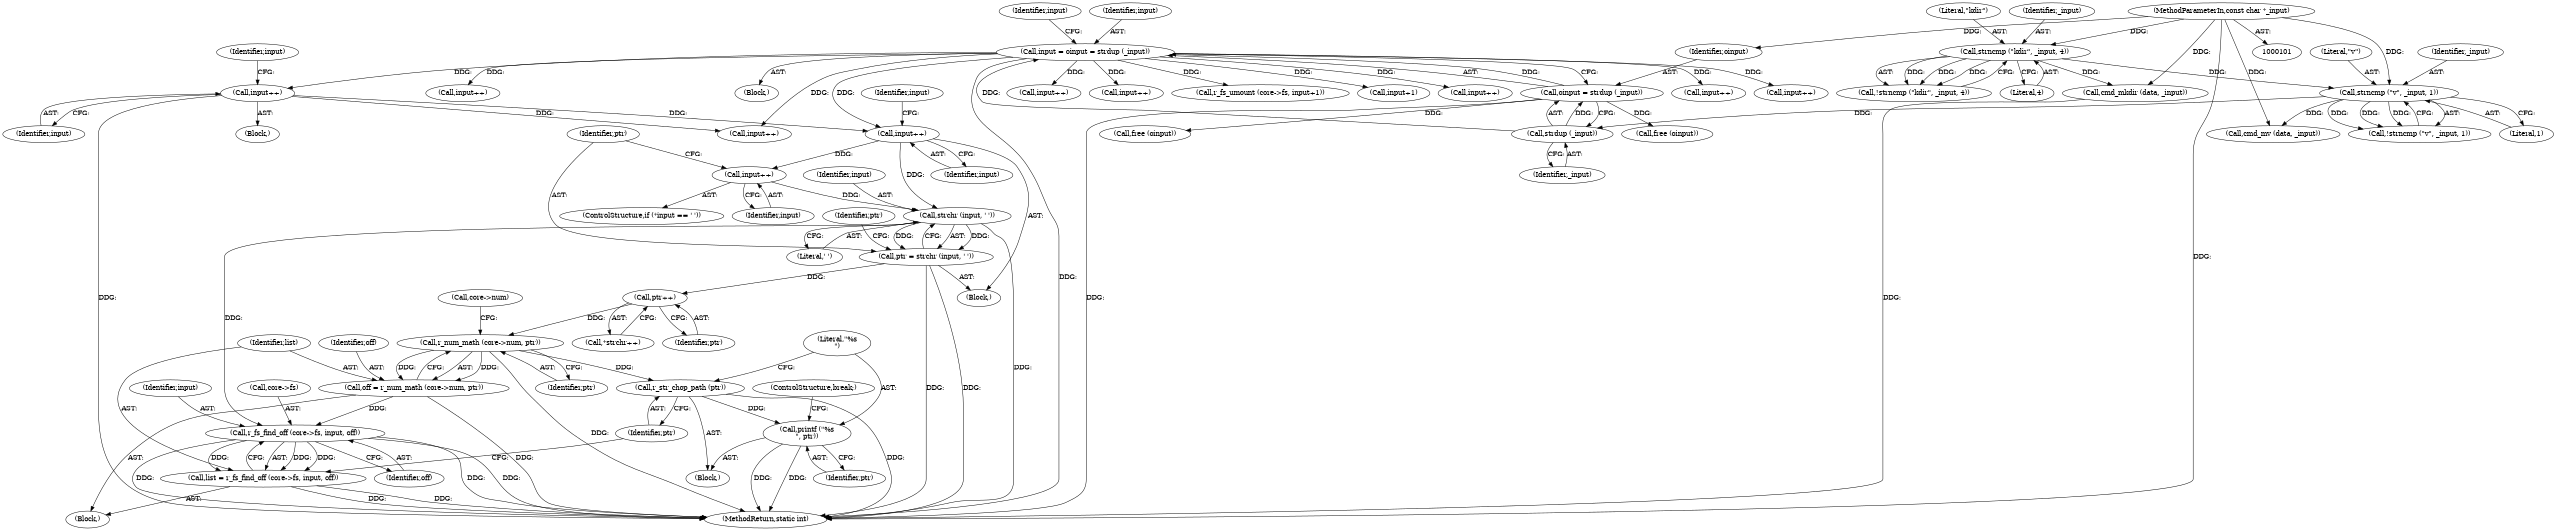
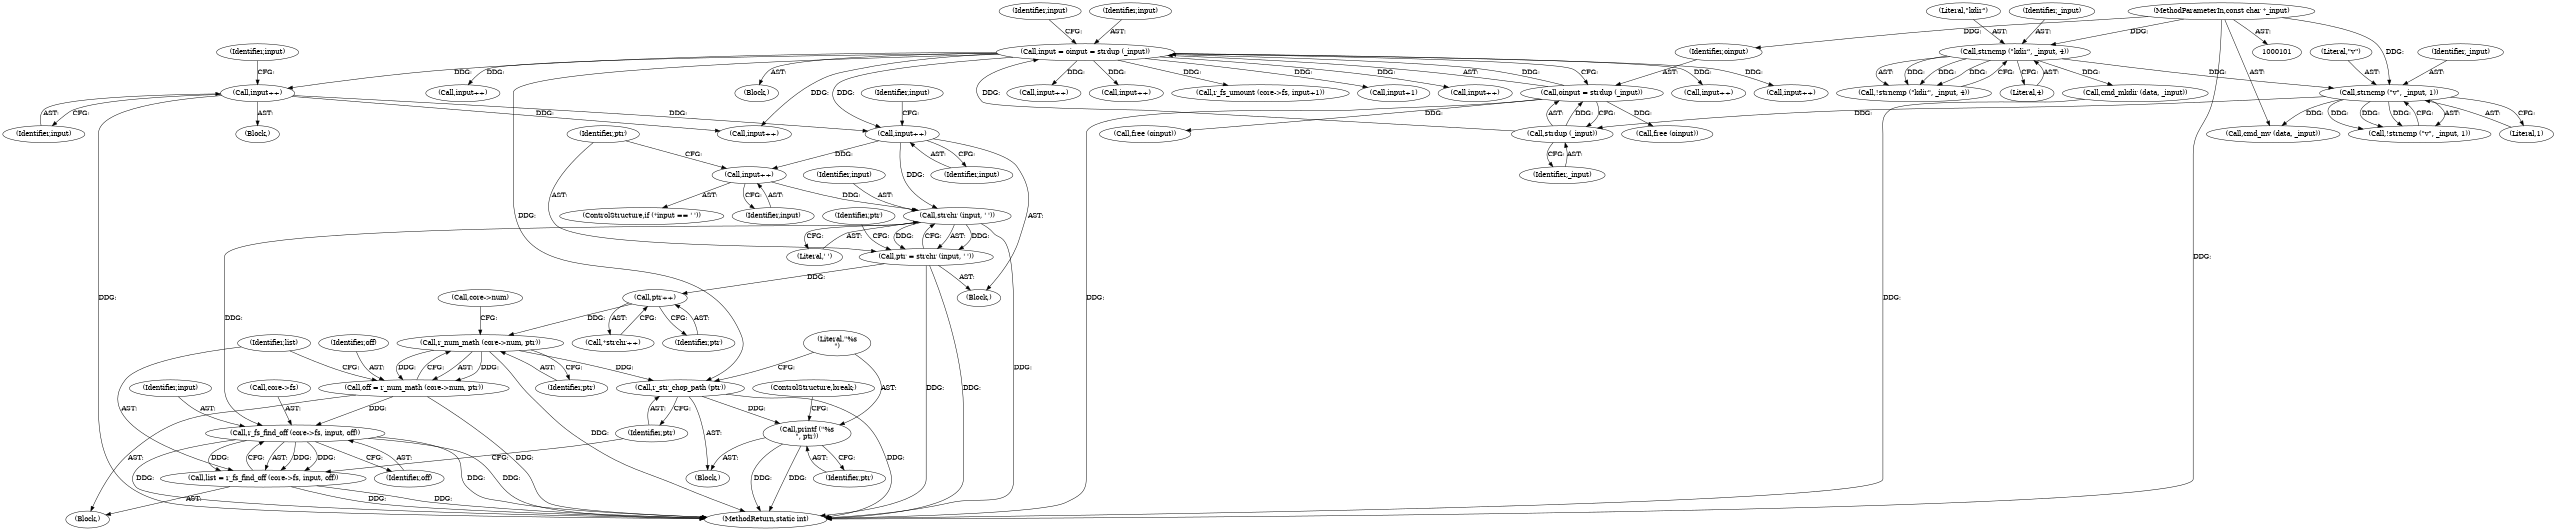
edge "(MethodParameterIn,const char *_input)" -> "(Call,cmd_mkdir (data, _input))": removed, label "DDG:"
edge "(MethodParameterIn,const char *_input)" -> "(Call,cmd_mv (data, _input))": label "DDG: " -> "AST: "
edge "(Call,input = oinput = strdup (_input))" -> "(MethodReturn,static int)": now "(Call,input = oinput = strdup (_input))" -> "(Call,r_str_chop_path (ptr))"
edge "(Identifier,list)" -> "(Call,off = r_num_math (core->num, ptr))": label "AST: " -> "CFG: "
